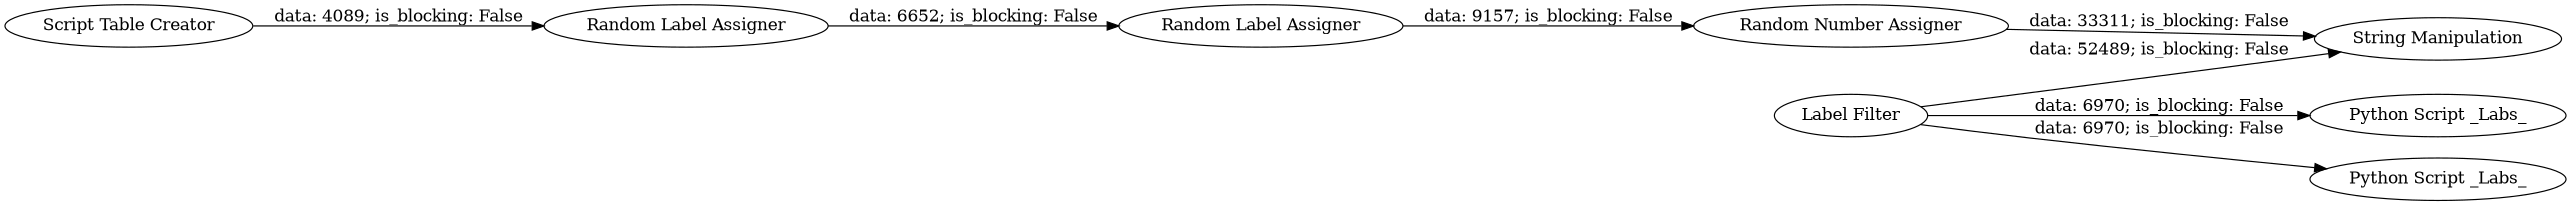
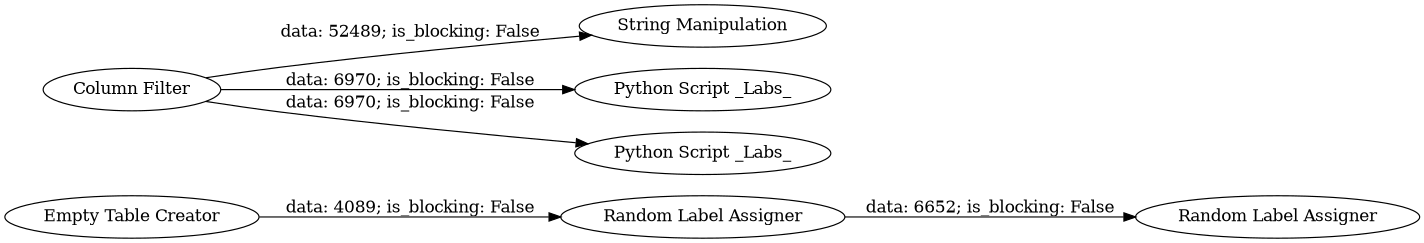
node "Script Table Creator": label "Script Table Creator" -> "Empty Table Creator"
node "Random Number Assigner": removed
node "Label Filter": label "Label Filter" -> "Column Filter"
